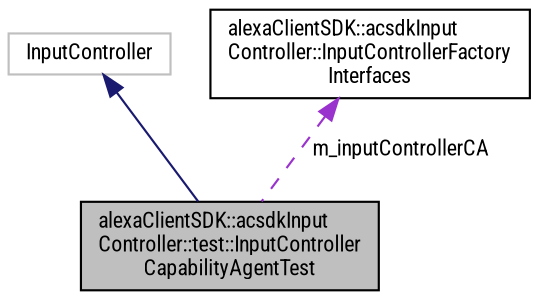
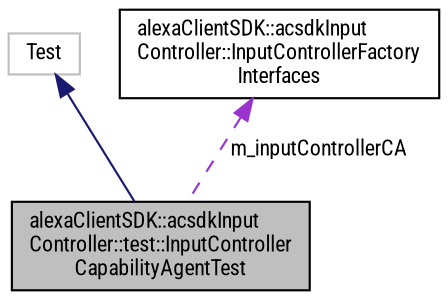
node "InputController": label "InputController" -> "Test"
